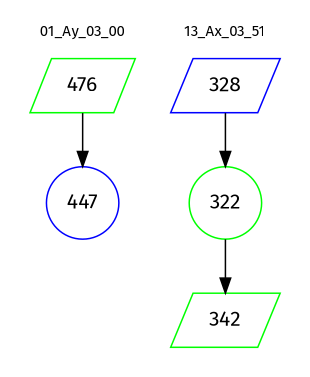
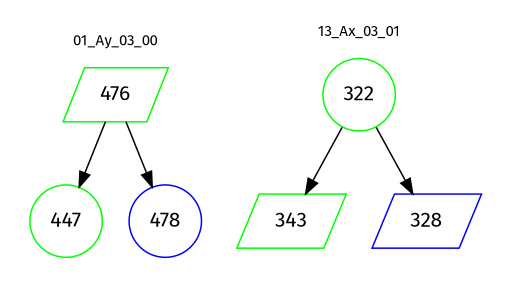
cluster "13_Ax_03_51": label "13_Ax_03_51" -> "13_Ax_03_01"
edge "328" -> "322": reversed
node "447": color blue -> green
node "478": added
node "342": label "342" -> "343"
